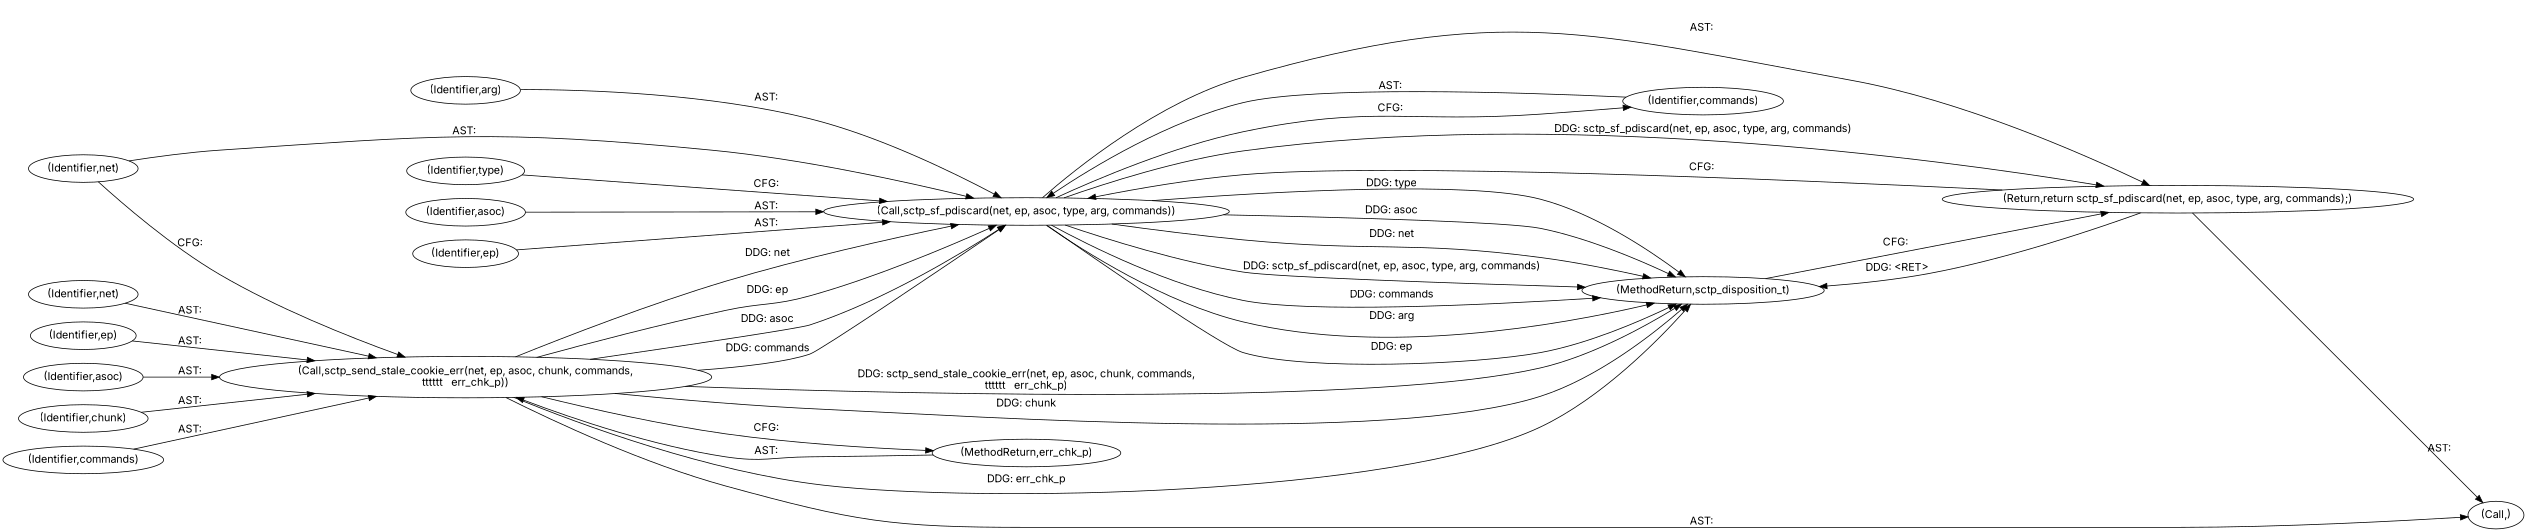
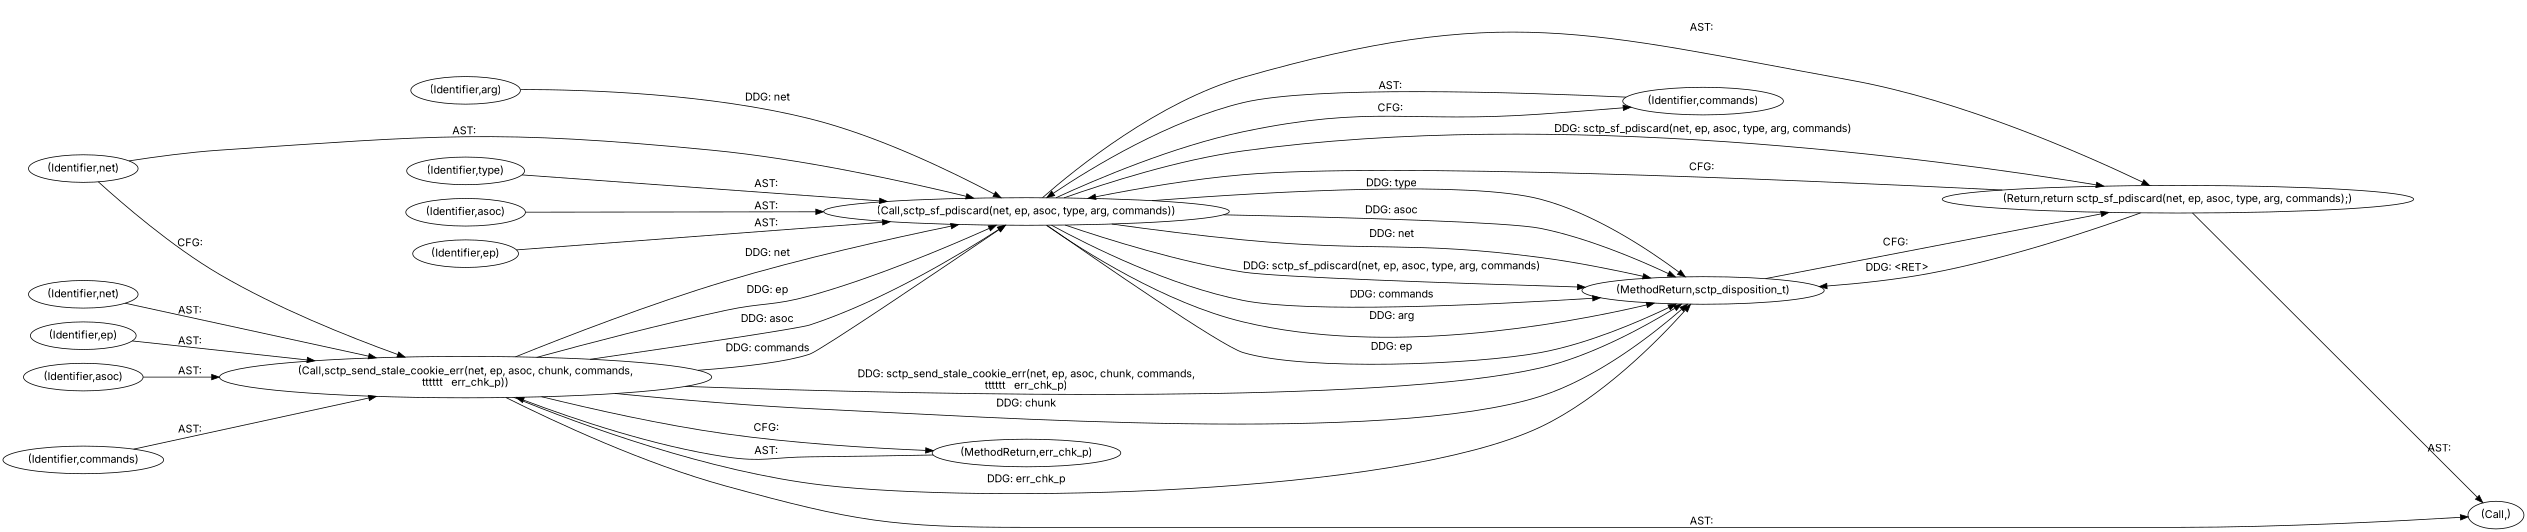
edge "(Identifier,arg)" -> "(Call,sctp_sf_pdiscard(net, ep, asoc, type, arg, commands))": label "AST: " -> "DDG: net"
edge "(Identifier,type)" -> "(Call,sctp_sf_pdiscard(net, ep, asoc, type, arg, commands))": label "CFG: " -> "AST: "
node "(Identifier,chunk)": removed
